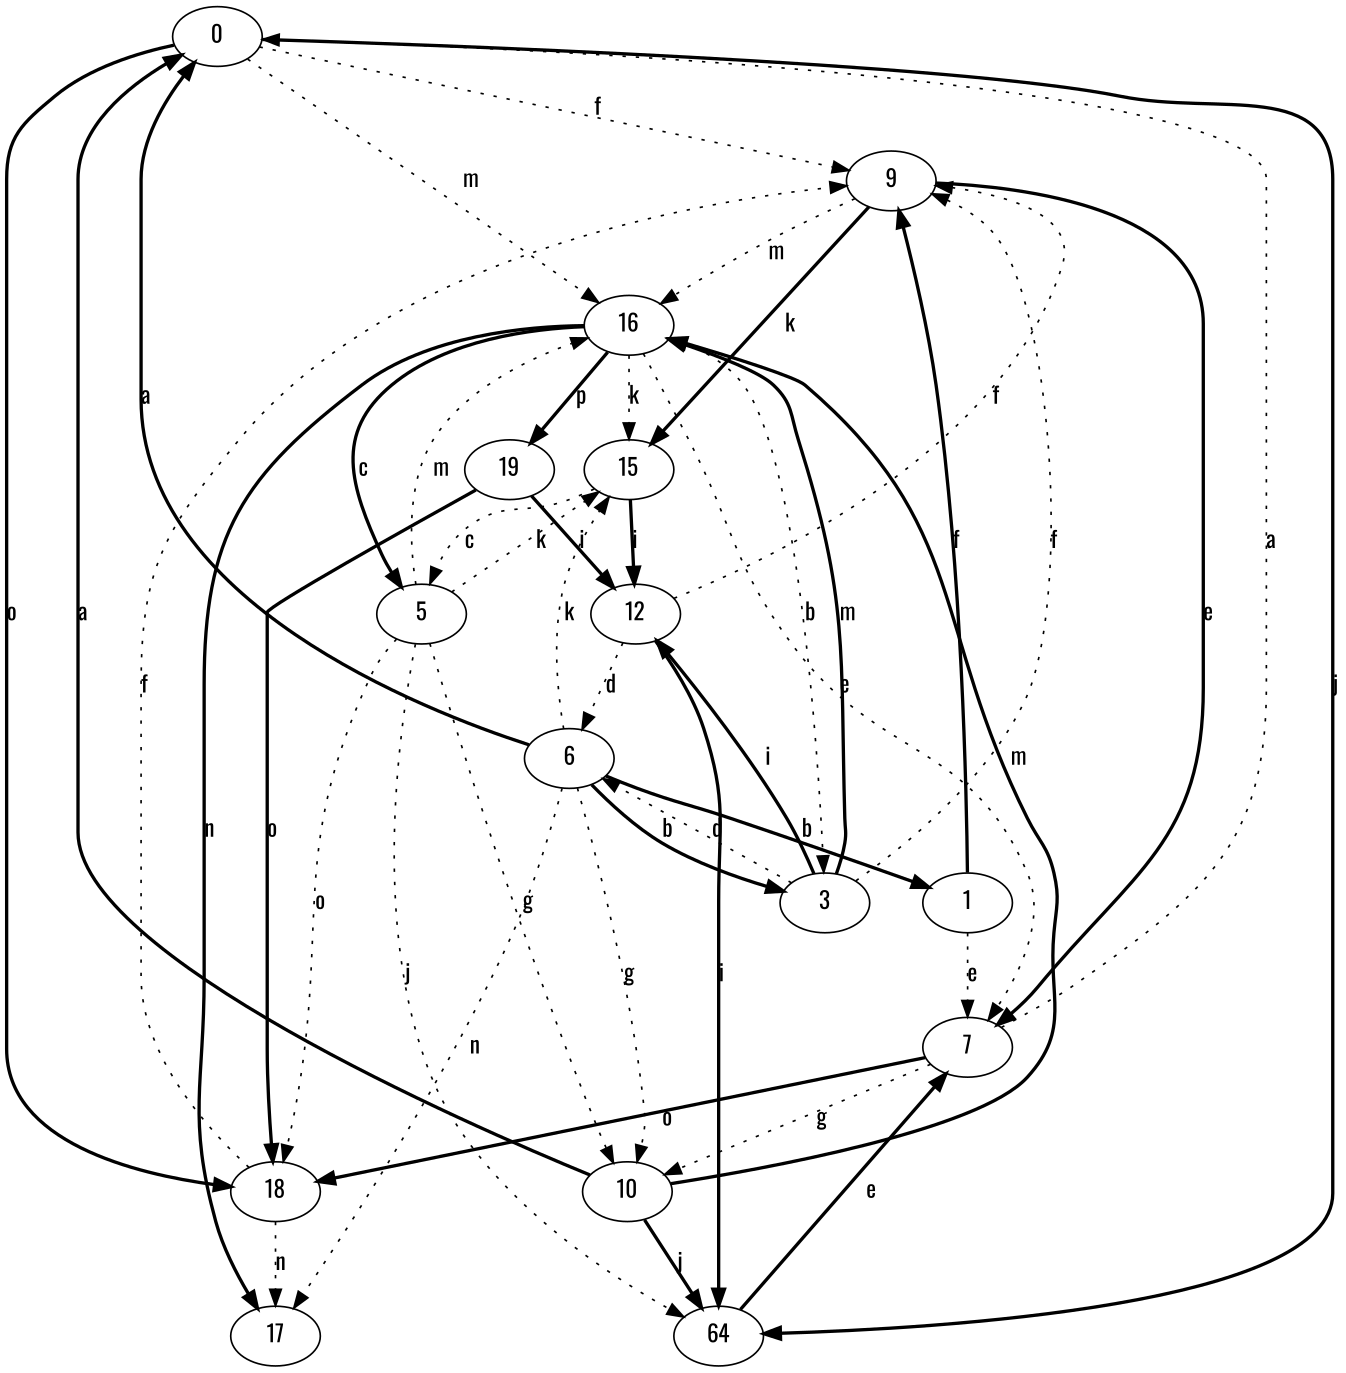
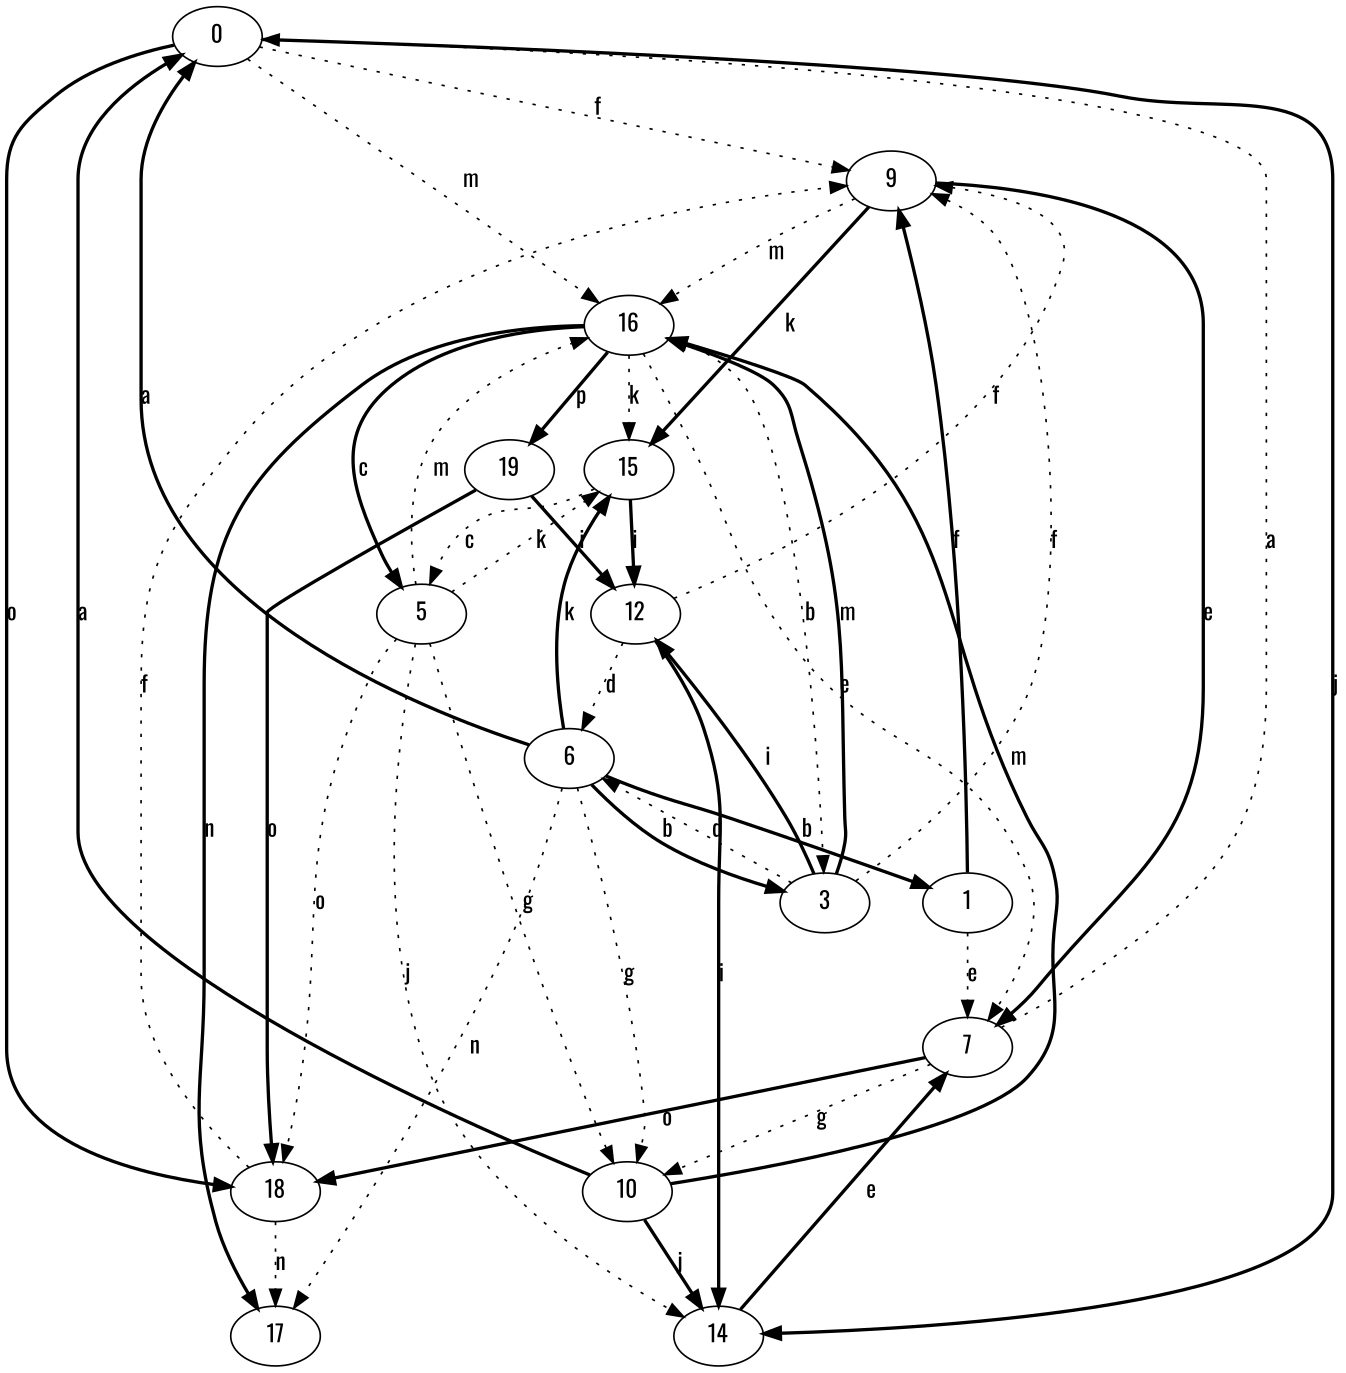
edge "6" -> "15": style dotted -> bold
node "64": label "64" -> "14"
